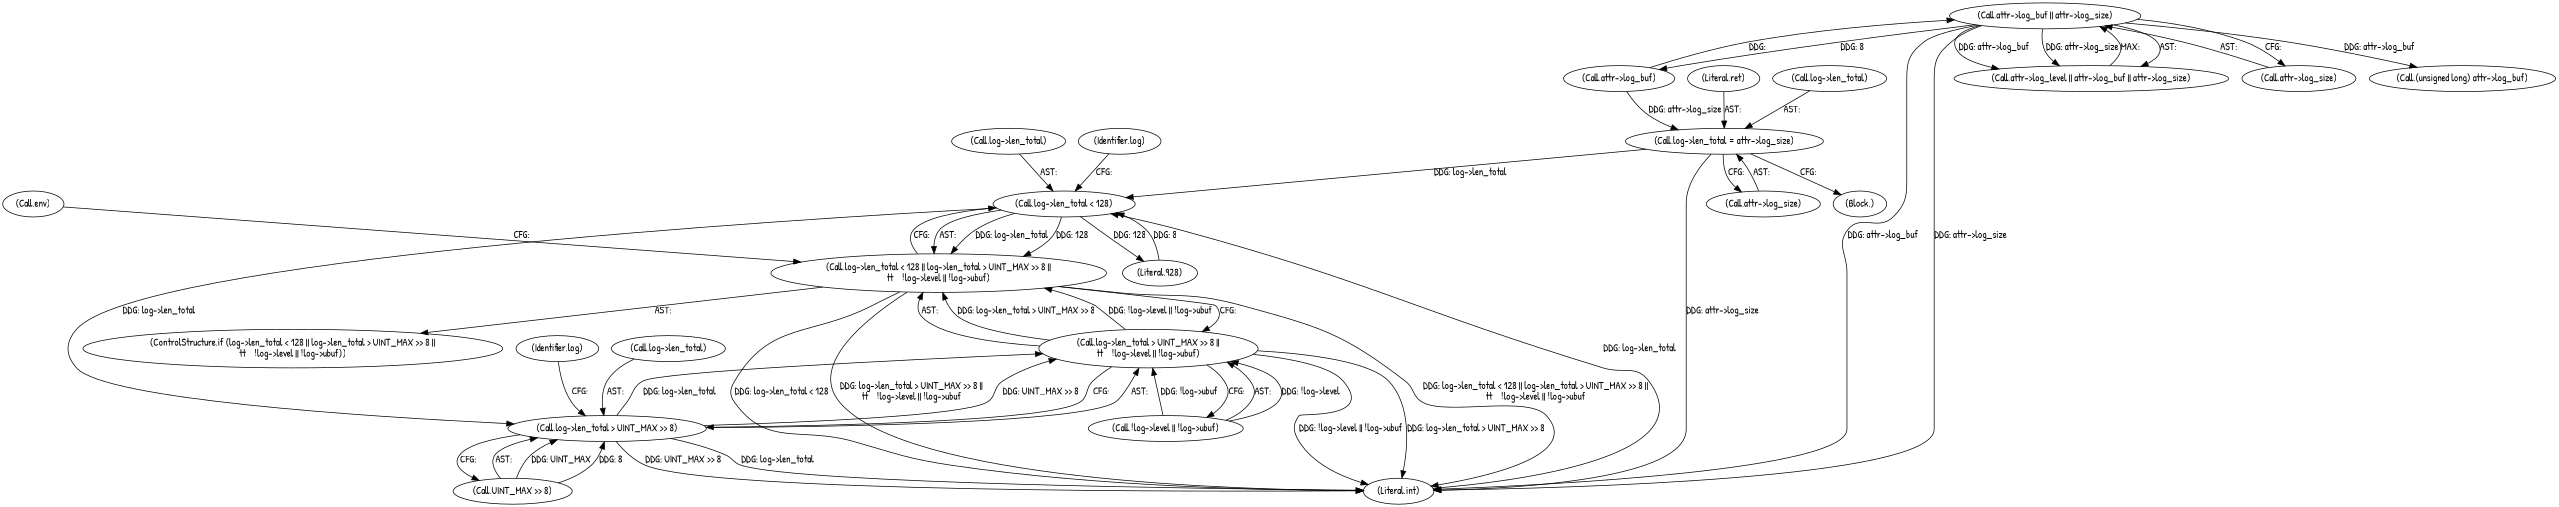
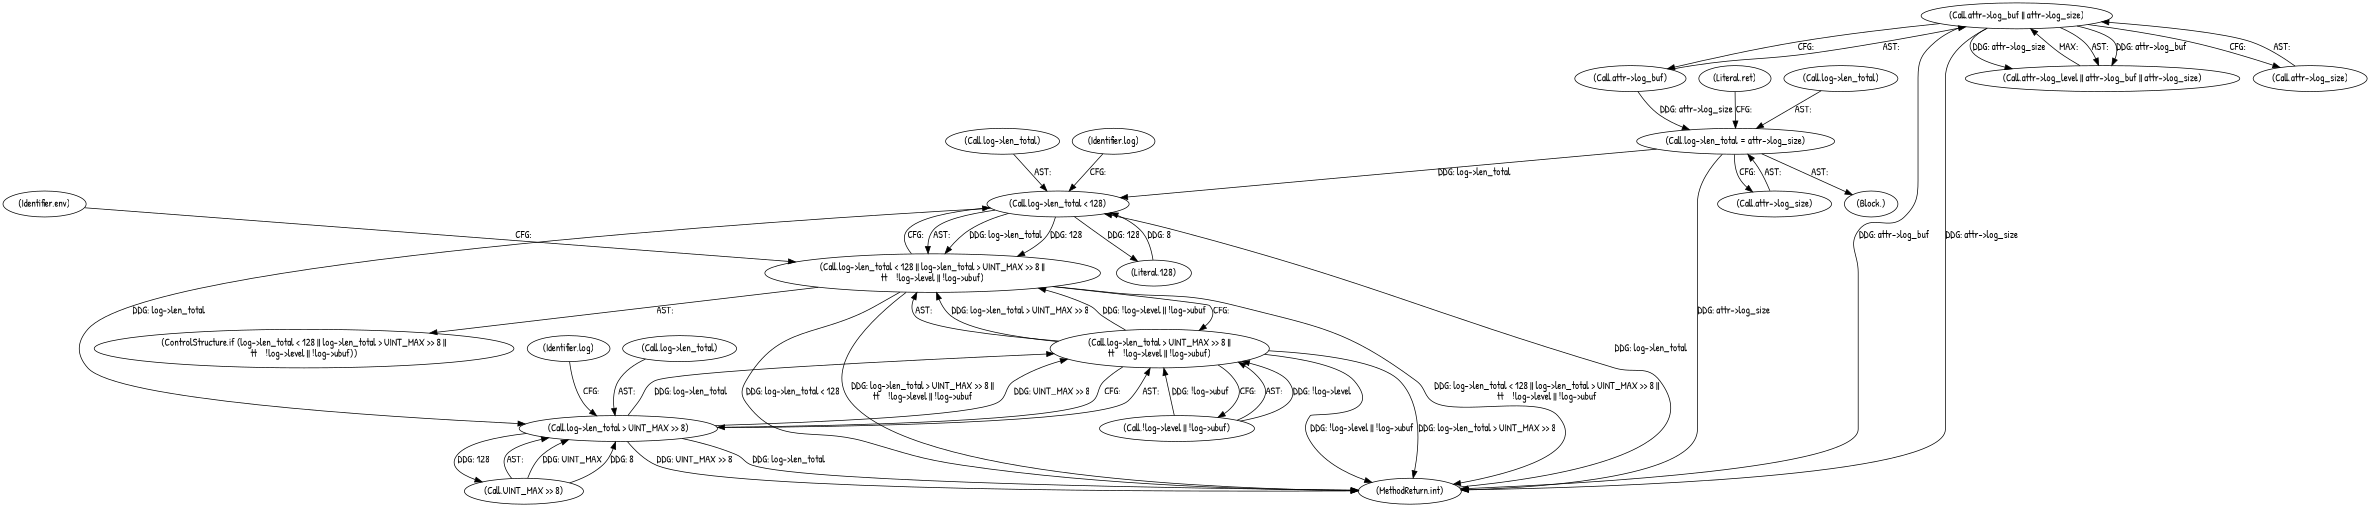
edge "(Call,attr->log_buf)" -> "(Call,attr->log_buf || attr->log_size)": label "DDG: " -> "AST: "
edge "(Call,attr->log_buf || attr->log_size)" -> "(Call,attr->log_buf)": label "DDG: 8" -> "CFG: "
node "(Call,(unsigned long) attr->log_buf)": removed
edge "(Literal,ret)" -> "(Call,log->len_total = attr->log_size)": label "AST: " -> "CFG: "
edge "(Call,log->len_total = attr->log_size)" -> "(Block,)": label "CFG: " -> "AST: "
node "(Call,env)": label "(Call,env)" -> "(Identifier,env)"
node "(Literal,928)": label "(Literal,928)" -> "(Literal,128)"
edge "(Call,log->len_total > UINT_MAX >> 8)" -> "(Call,UINT_MAX >> 8)": label "CFG: " -> "DDG: 128"
node "(Literal,int)": label "(Literal,int)" -> "(MethodReturn,int)"
